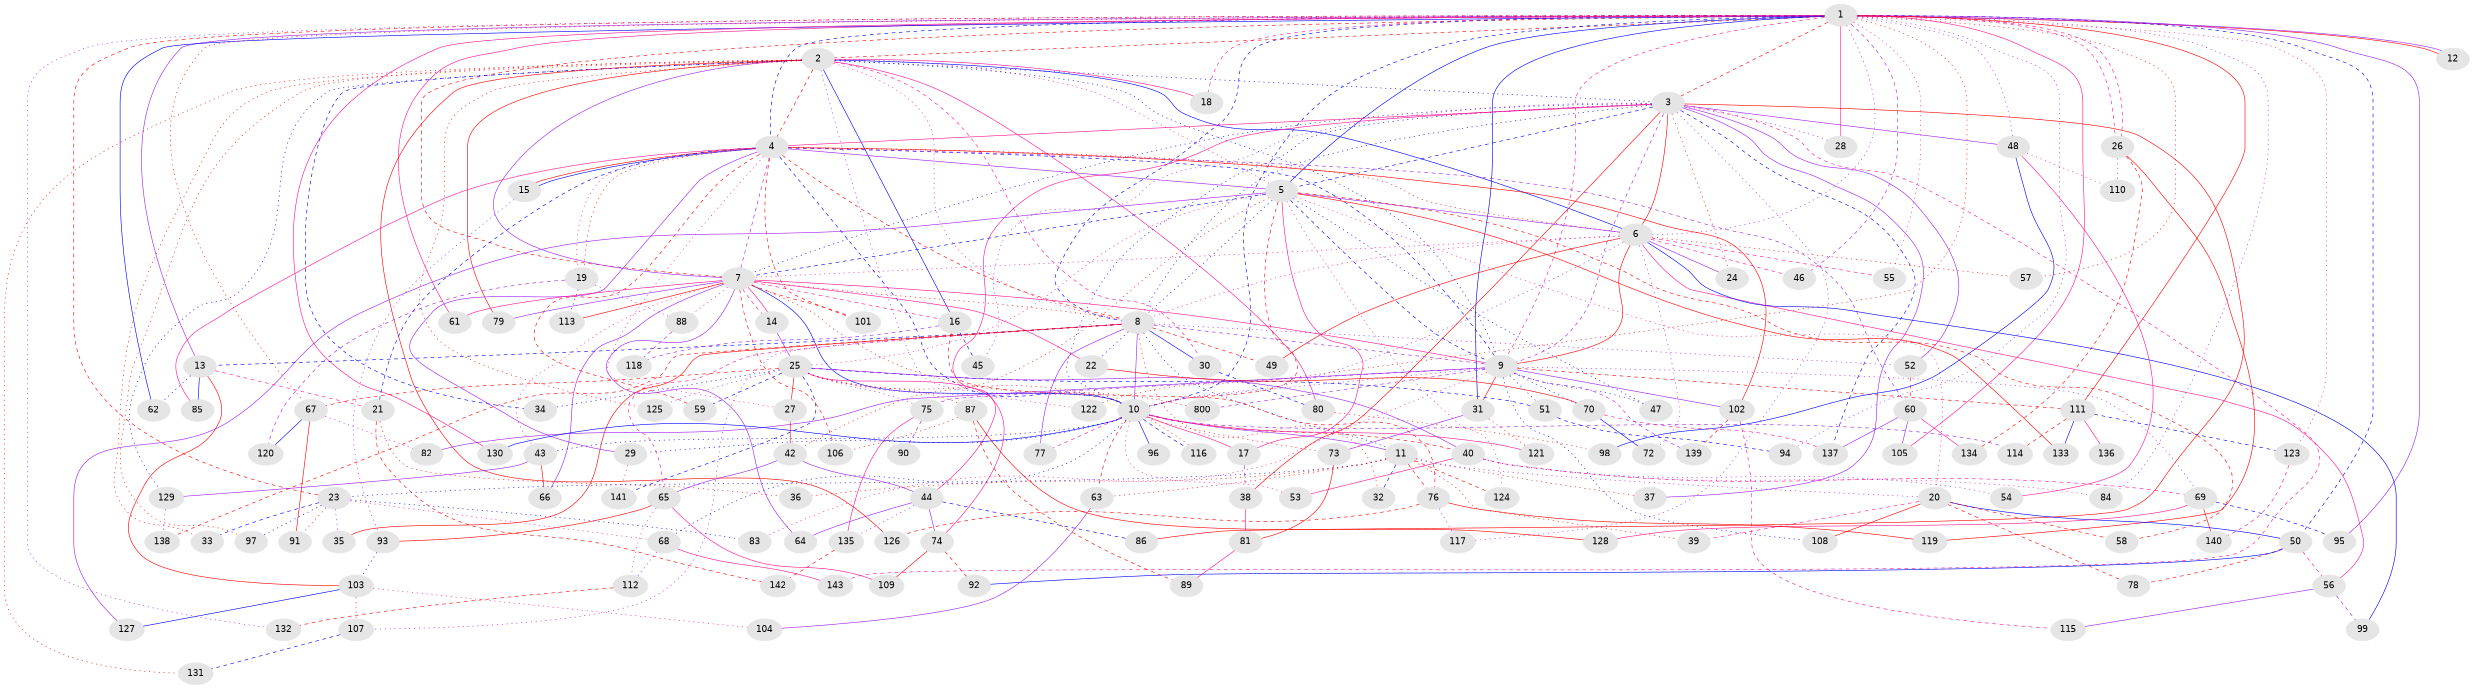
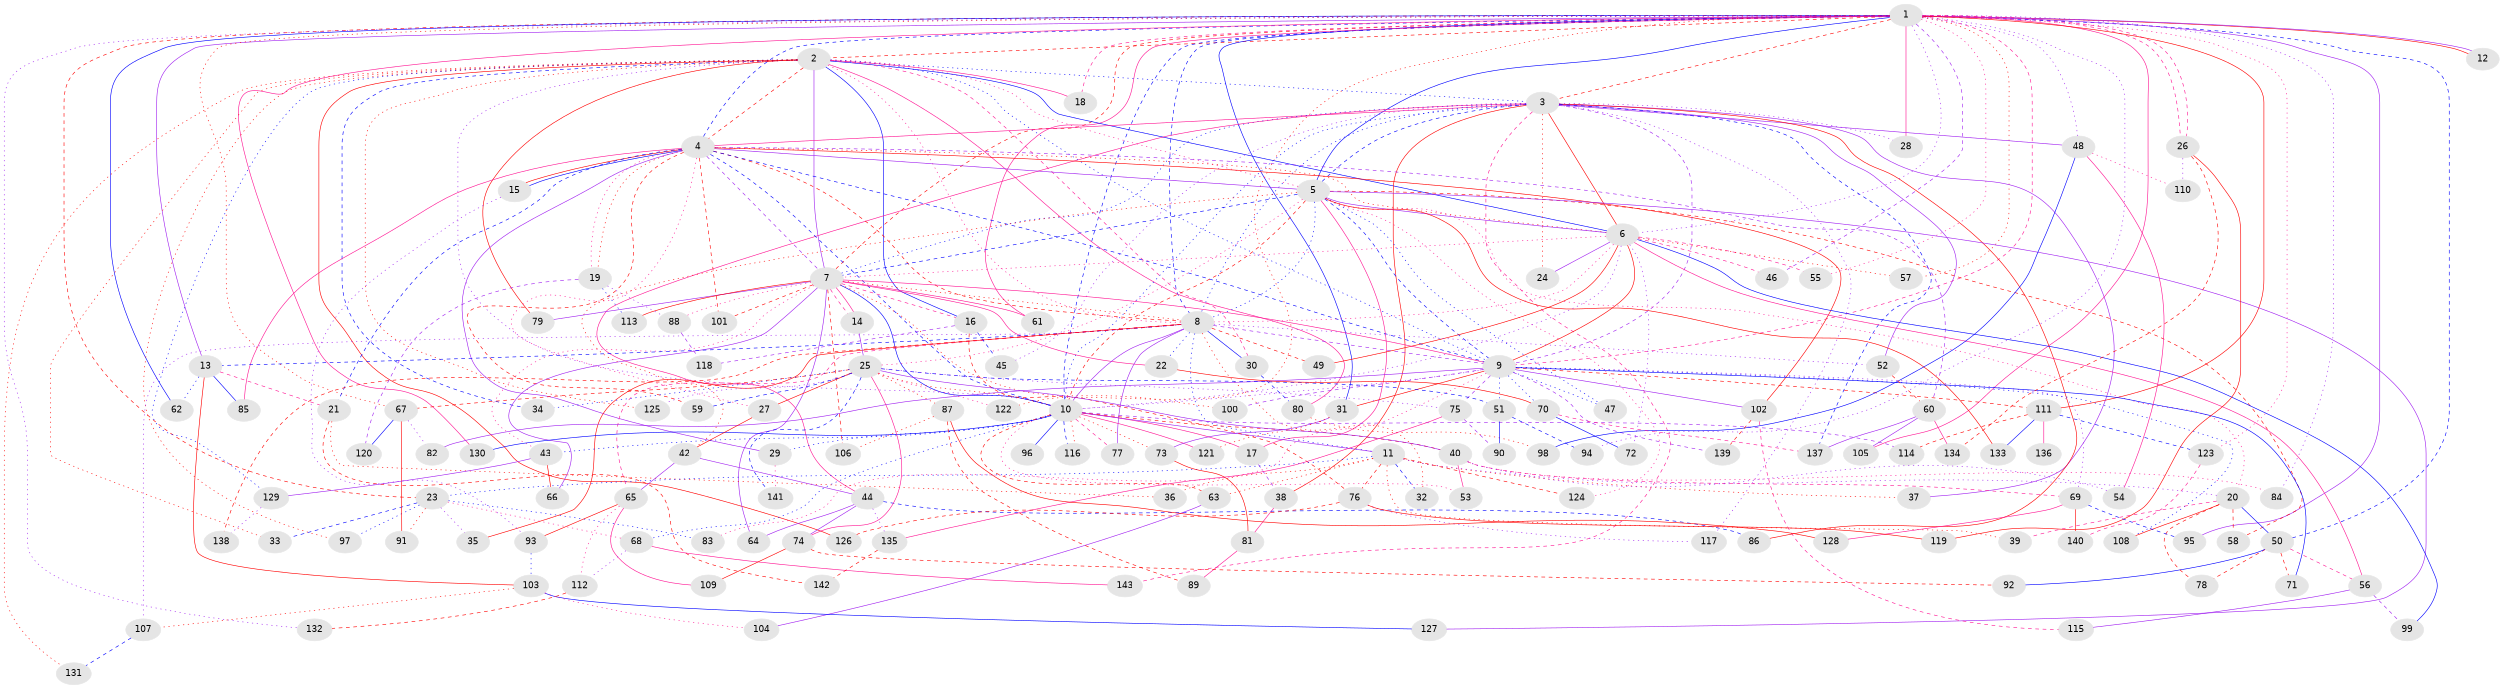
node "800": label "800" -> "100"
edge "51" -- "90": added
node "71": added
